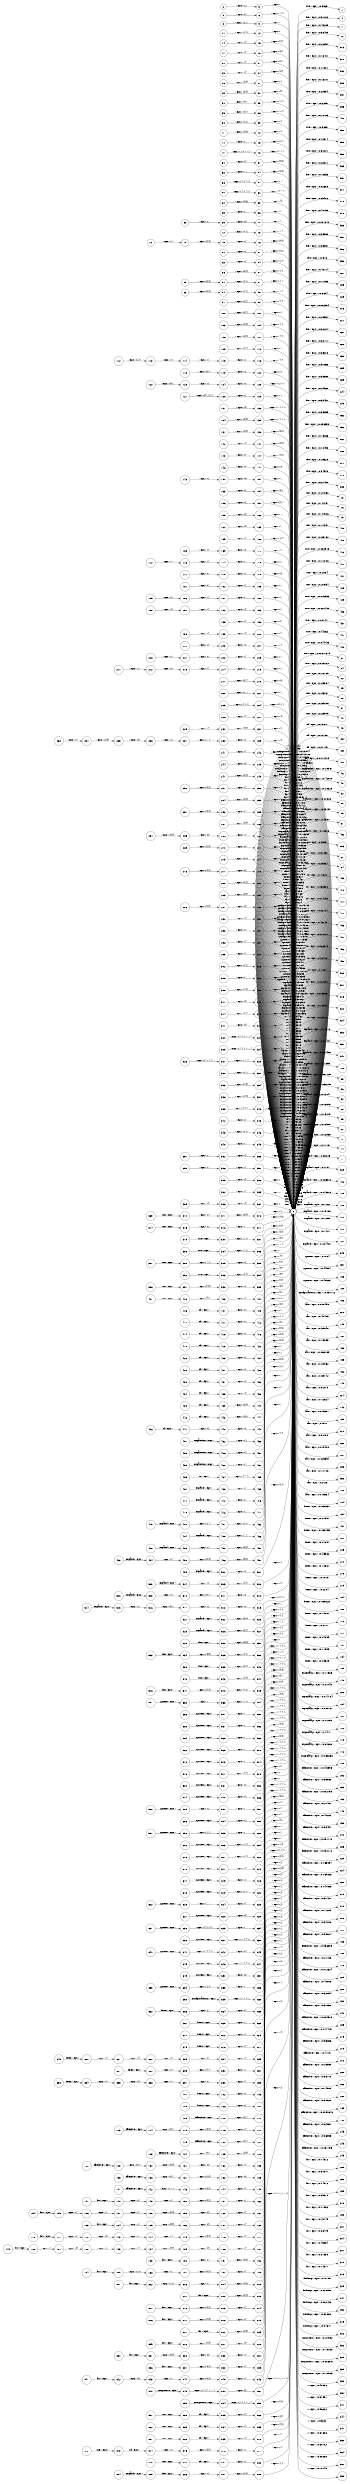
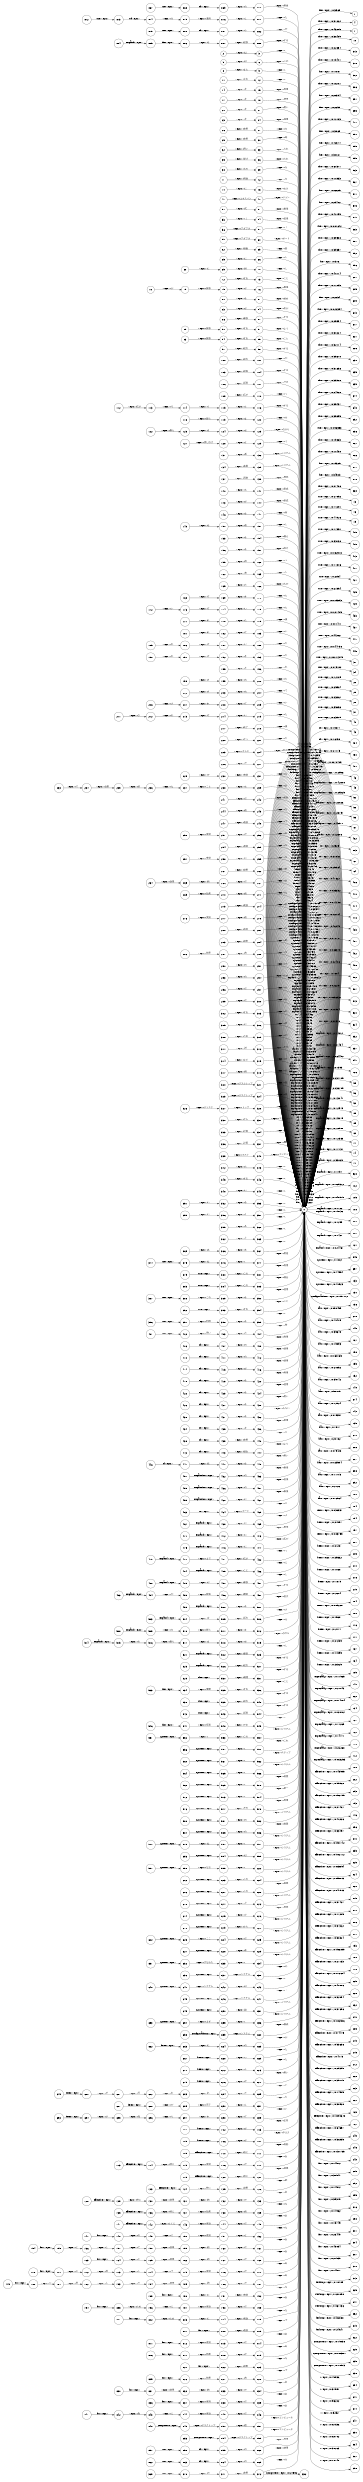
edge "0" -> "332": now "372" -> "332"
